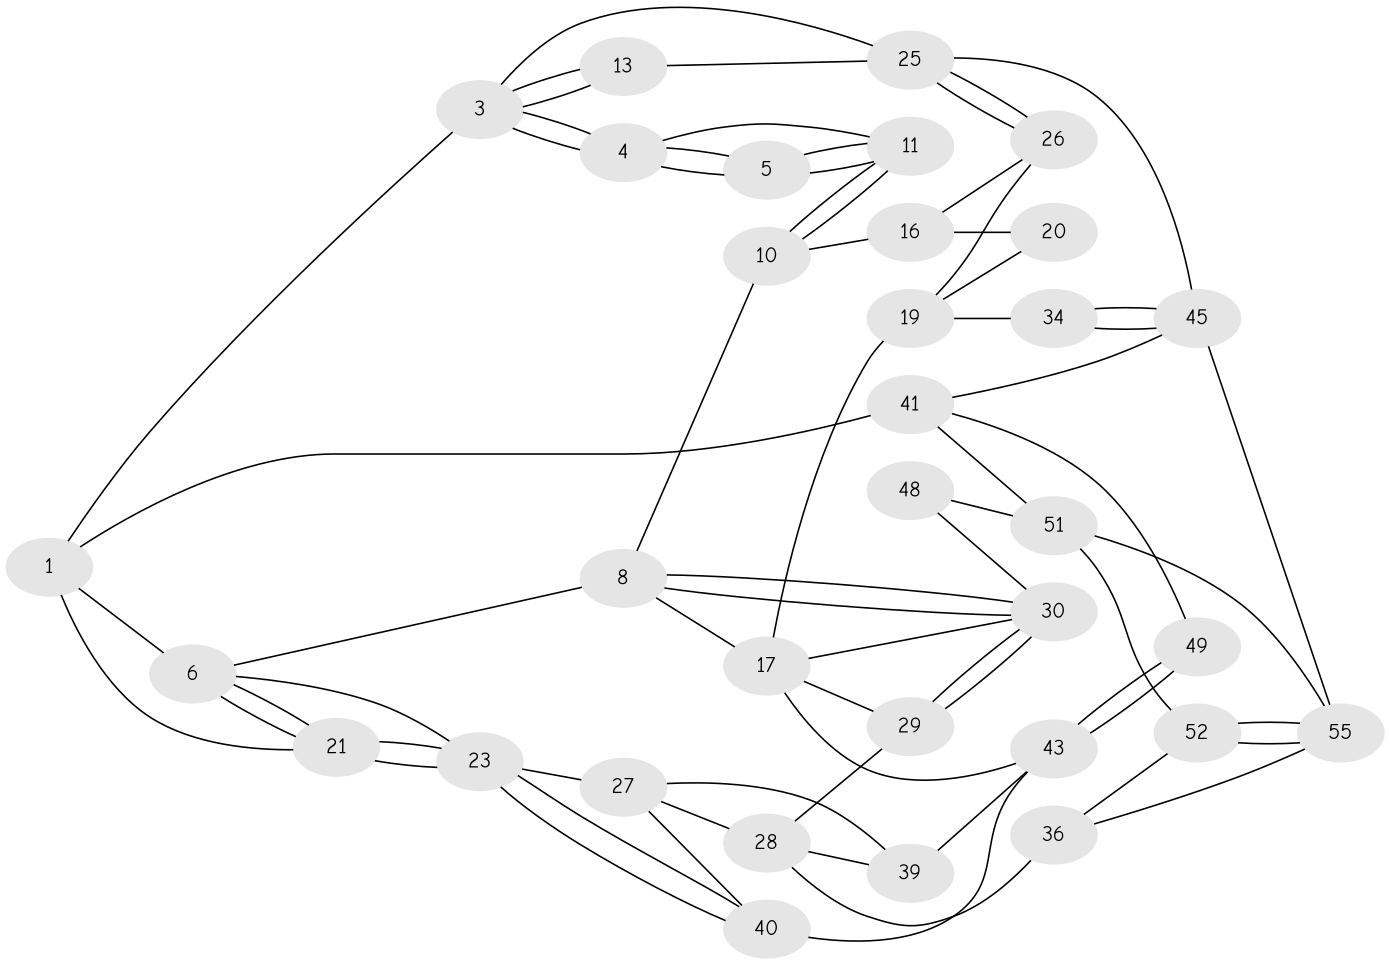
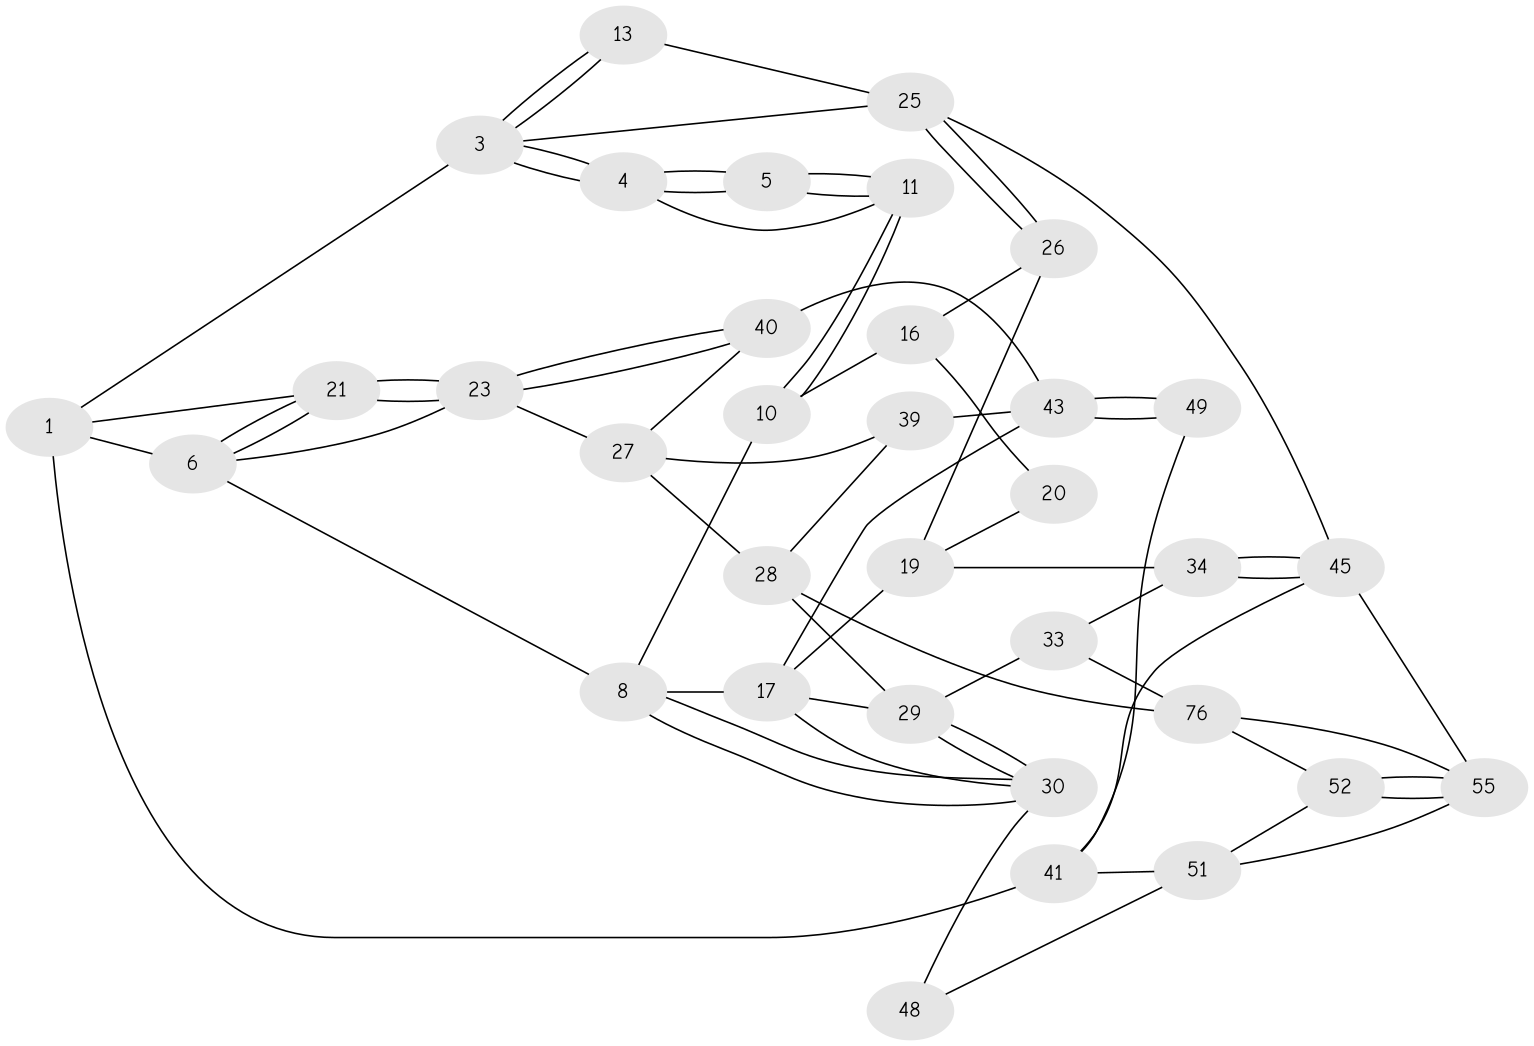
node "33": added
node "36": label "36" -> "76"
